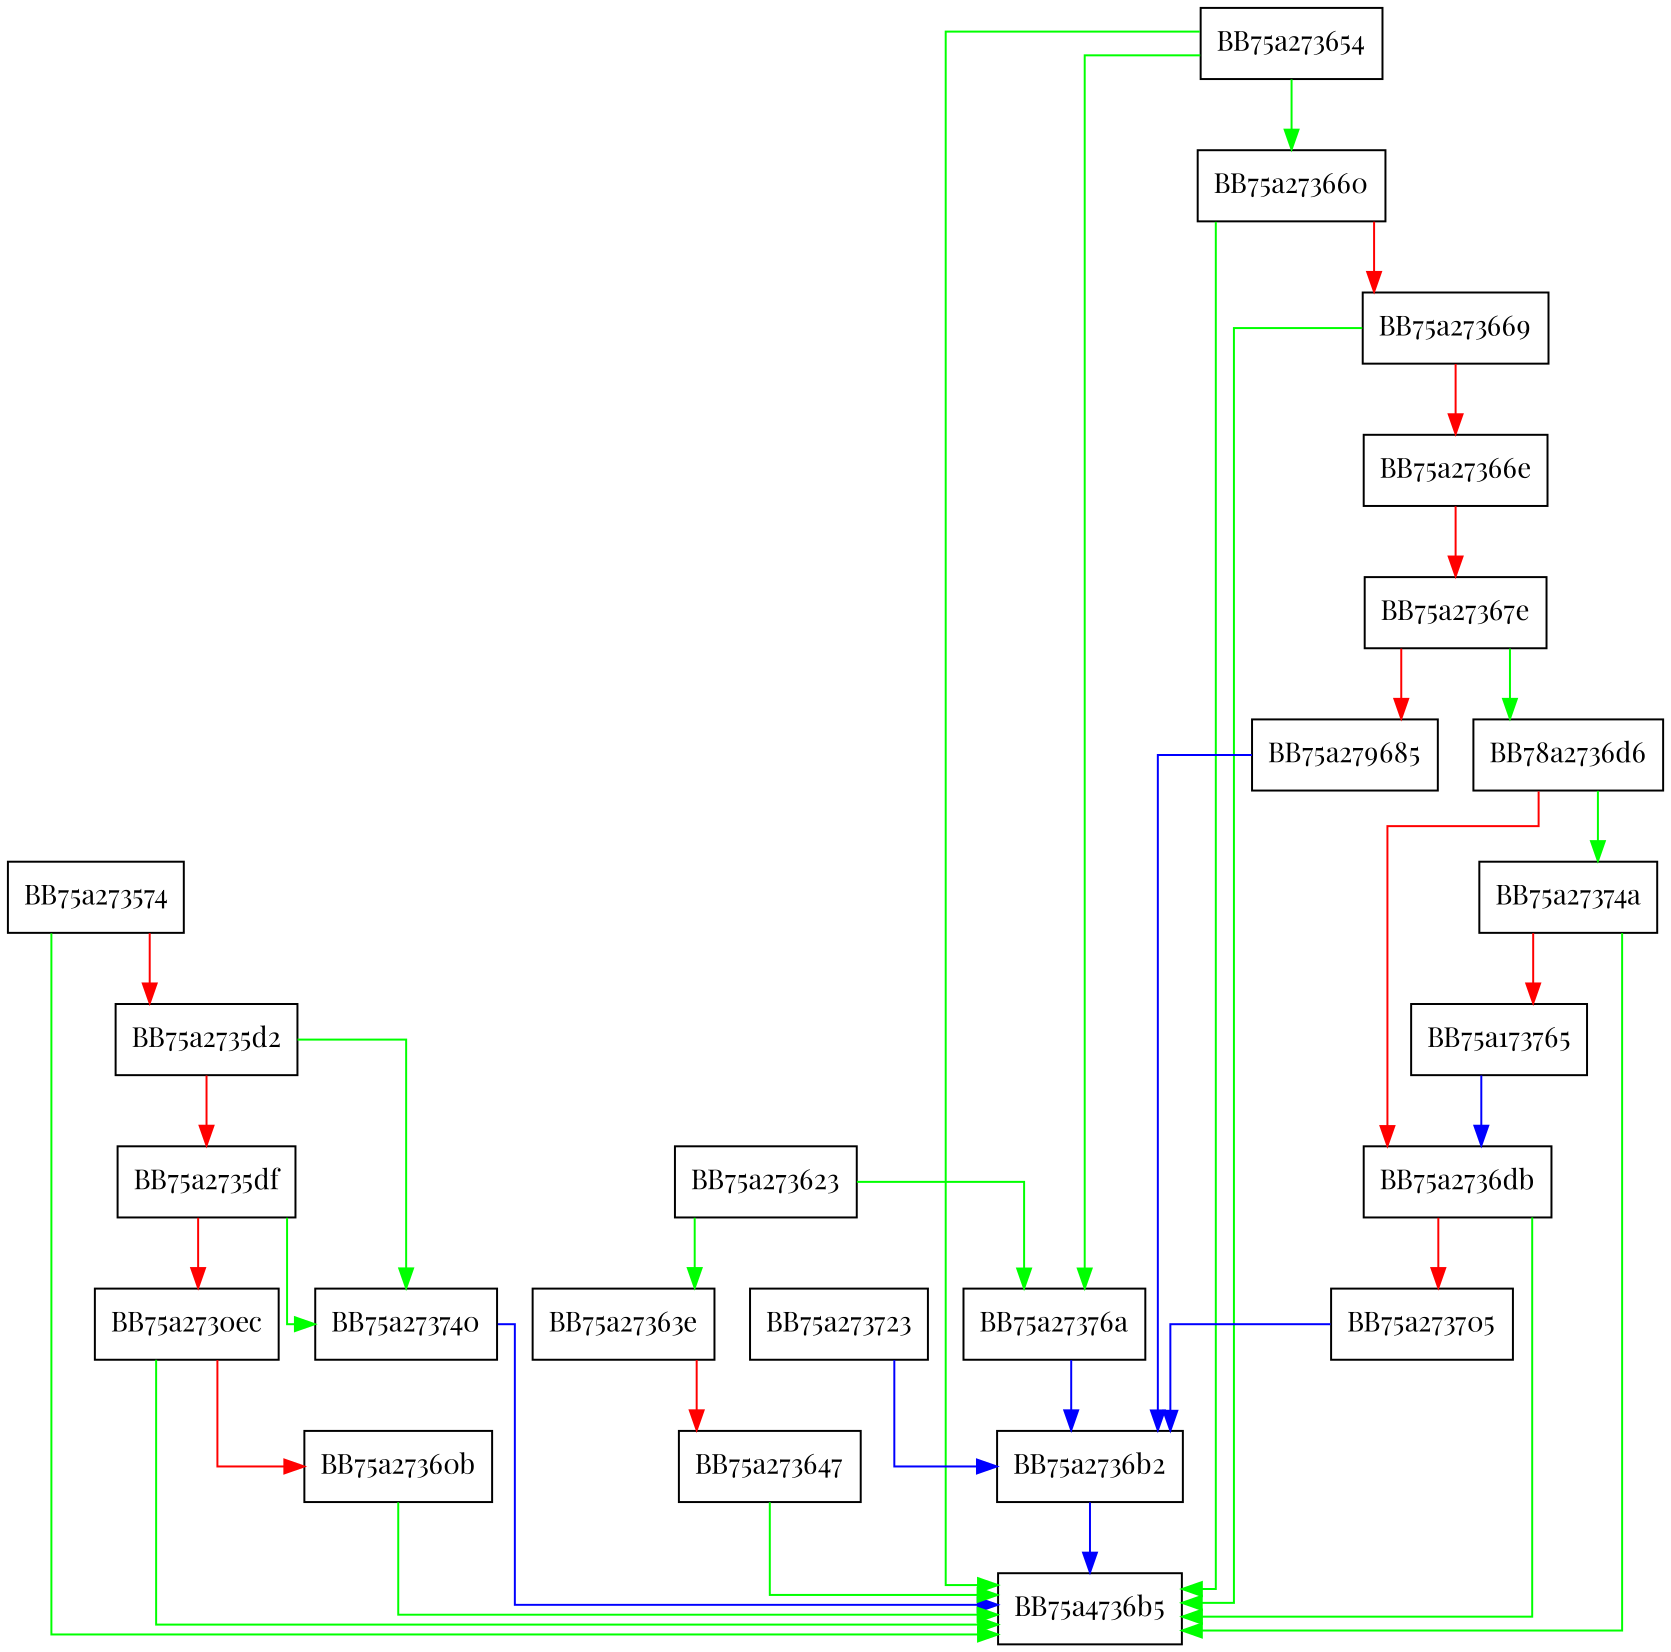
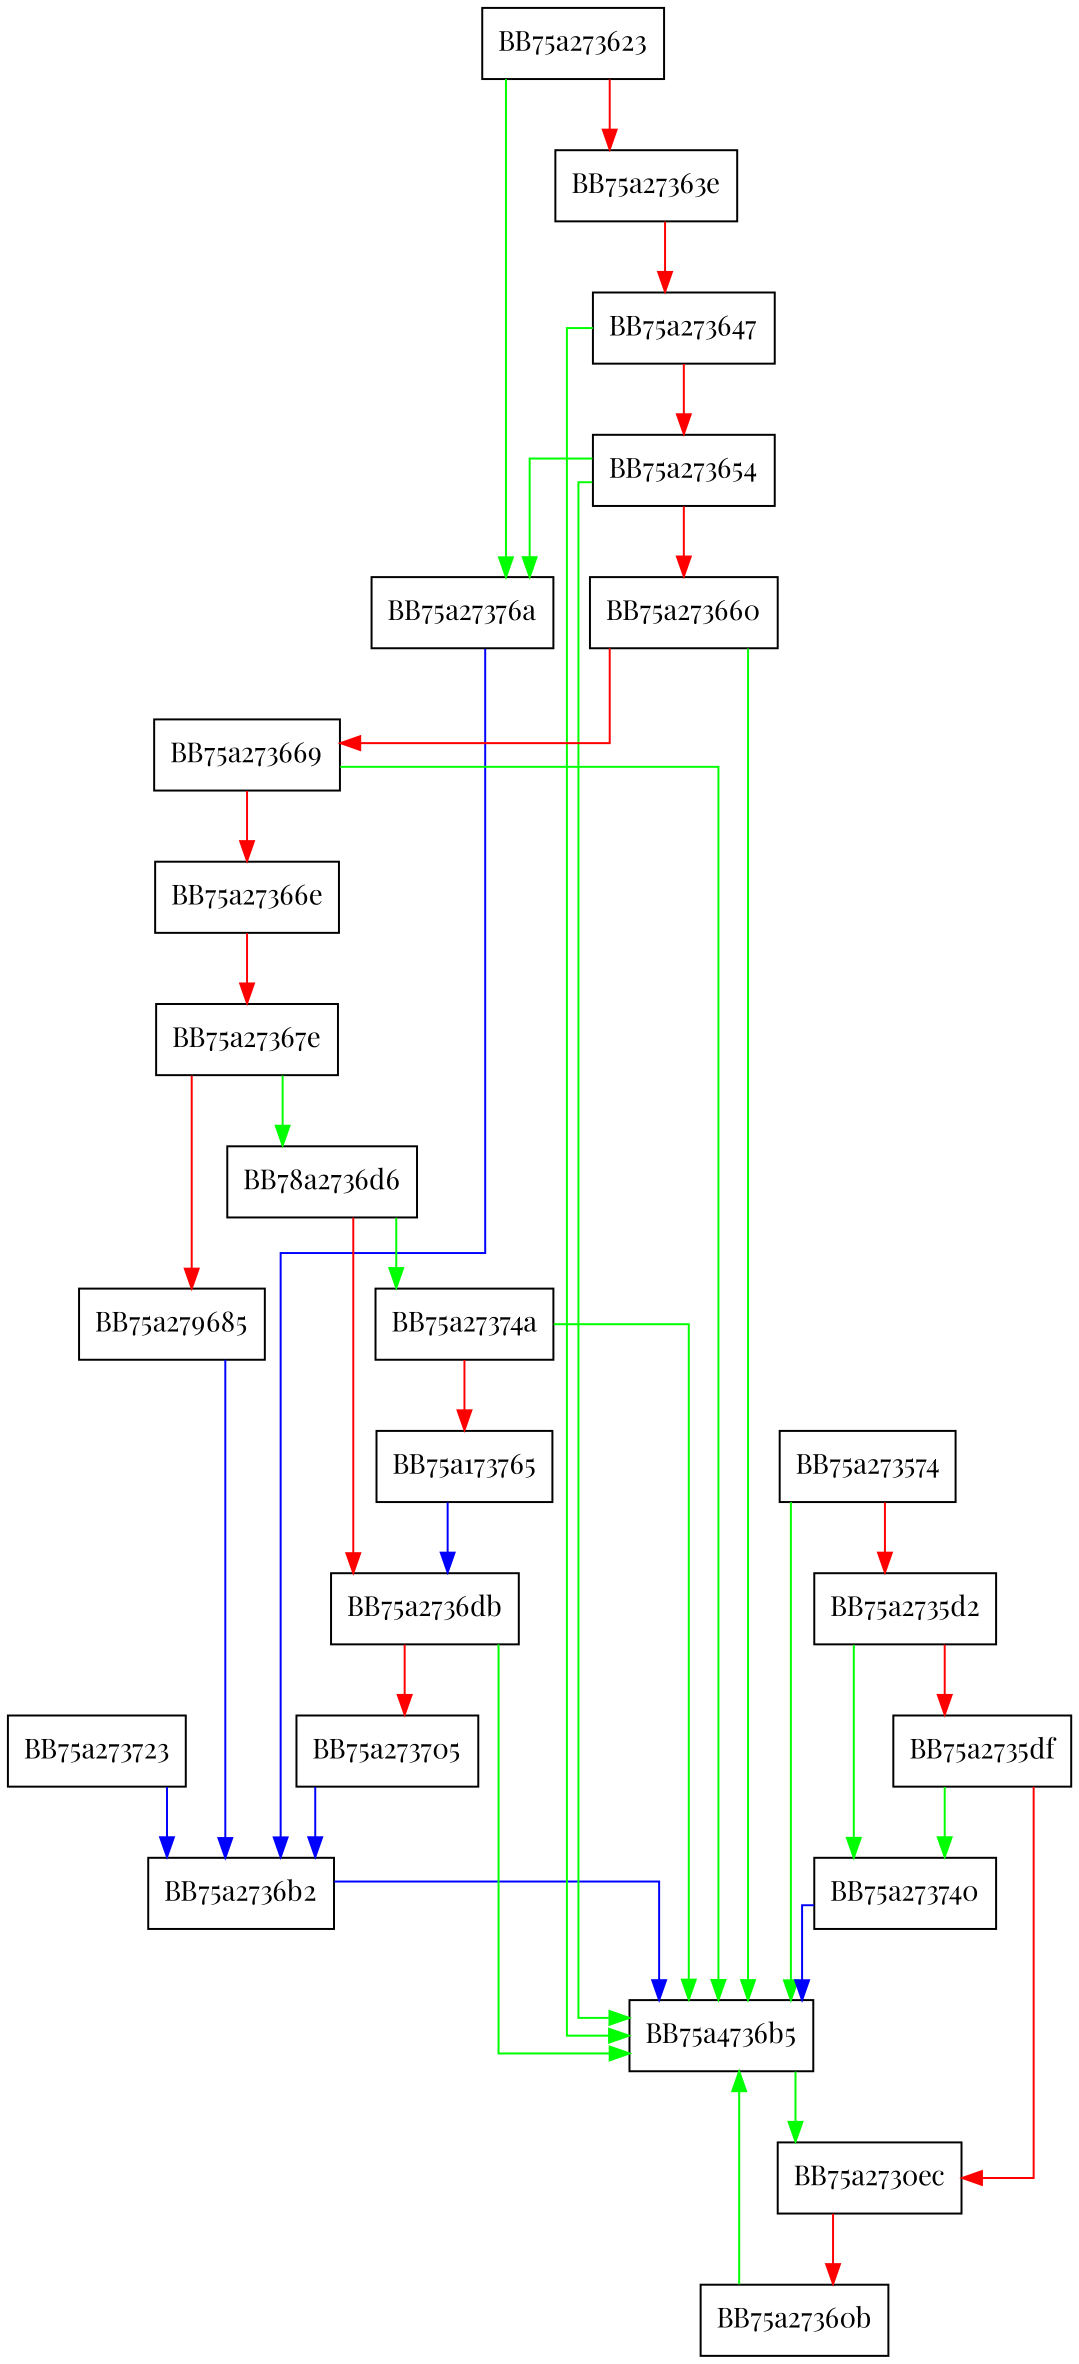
edge "BB75a273654" -> "BB75a273660": color green -> red
edge "BB75a273647" -> "BB75a273654": added
edge "BB75a273623" -> "BB75a27363e": color green -> red
edge "BB75a2730ec" -> "BB75a4736b5": reversed
